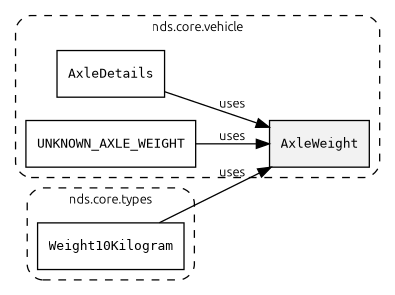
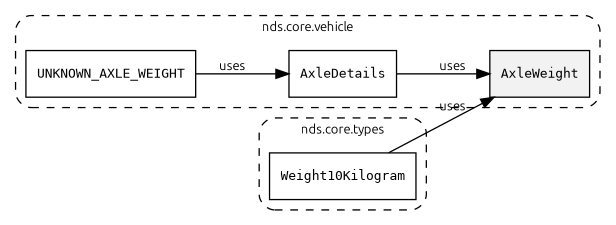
edge "UNKNOWN_AXLE_WEIGHT" -> "AxleWeight": now "UNKNOWN_AXLE_WEIGHT" -> "AxleDetails"
